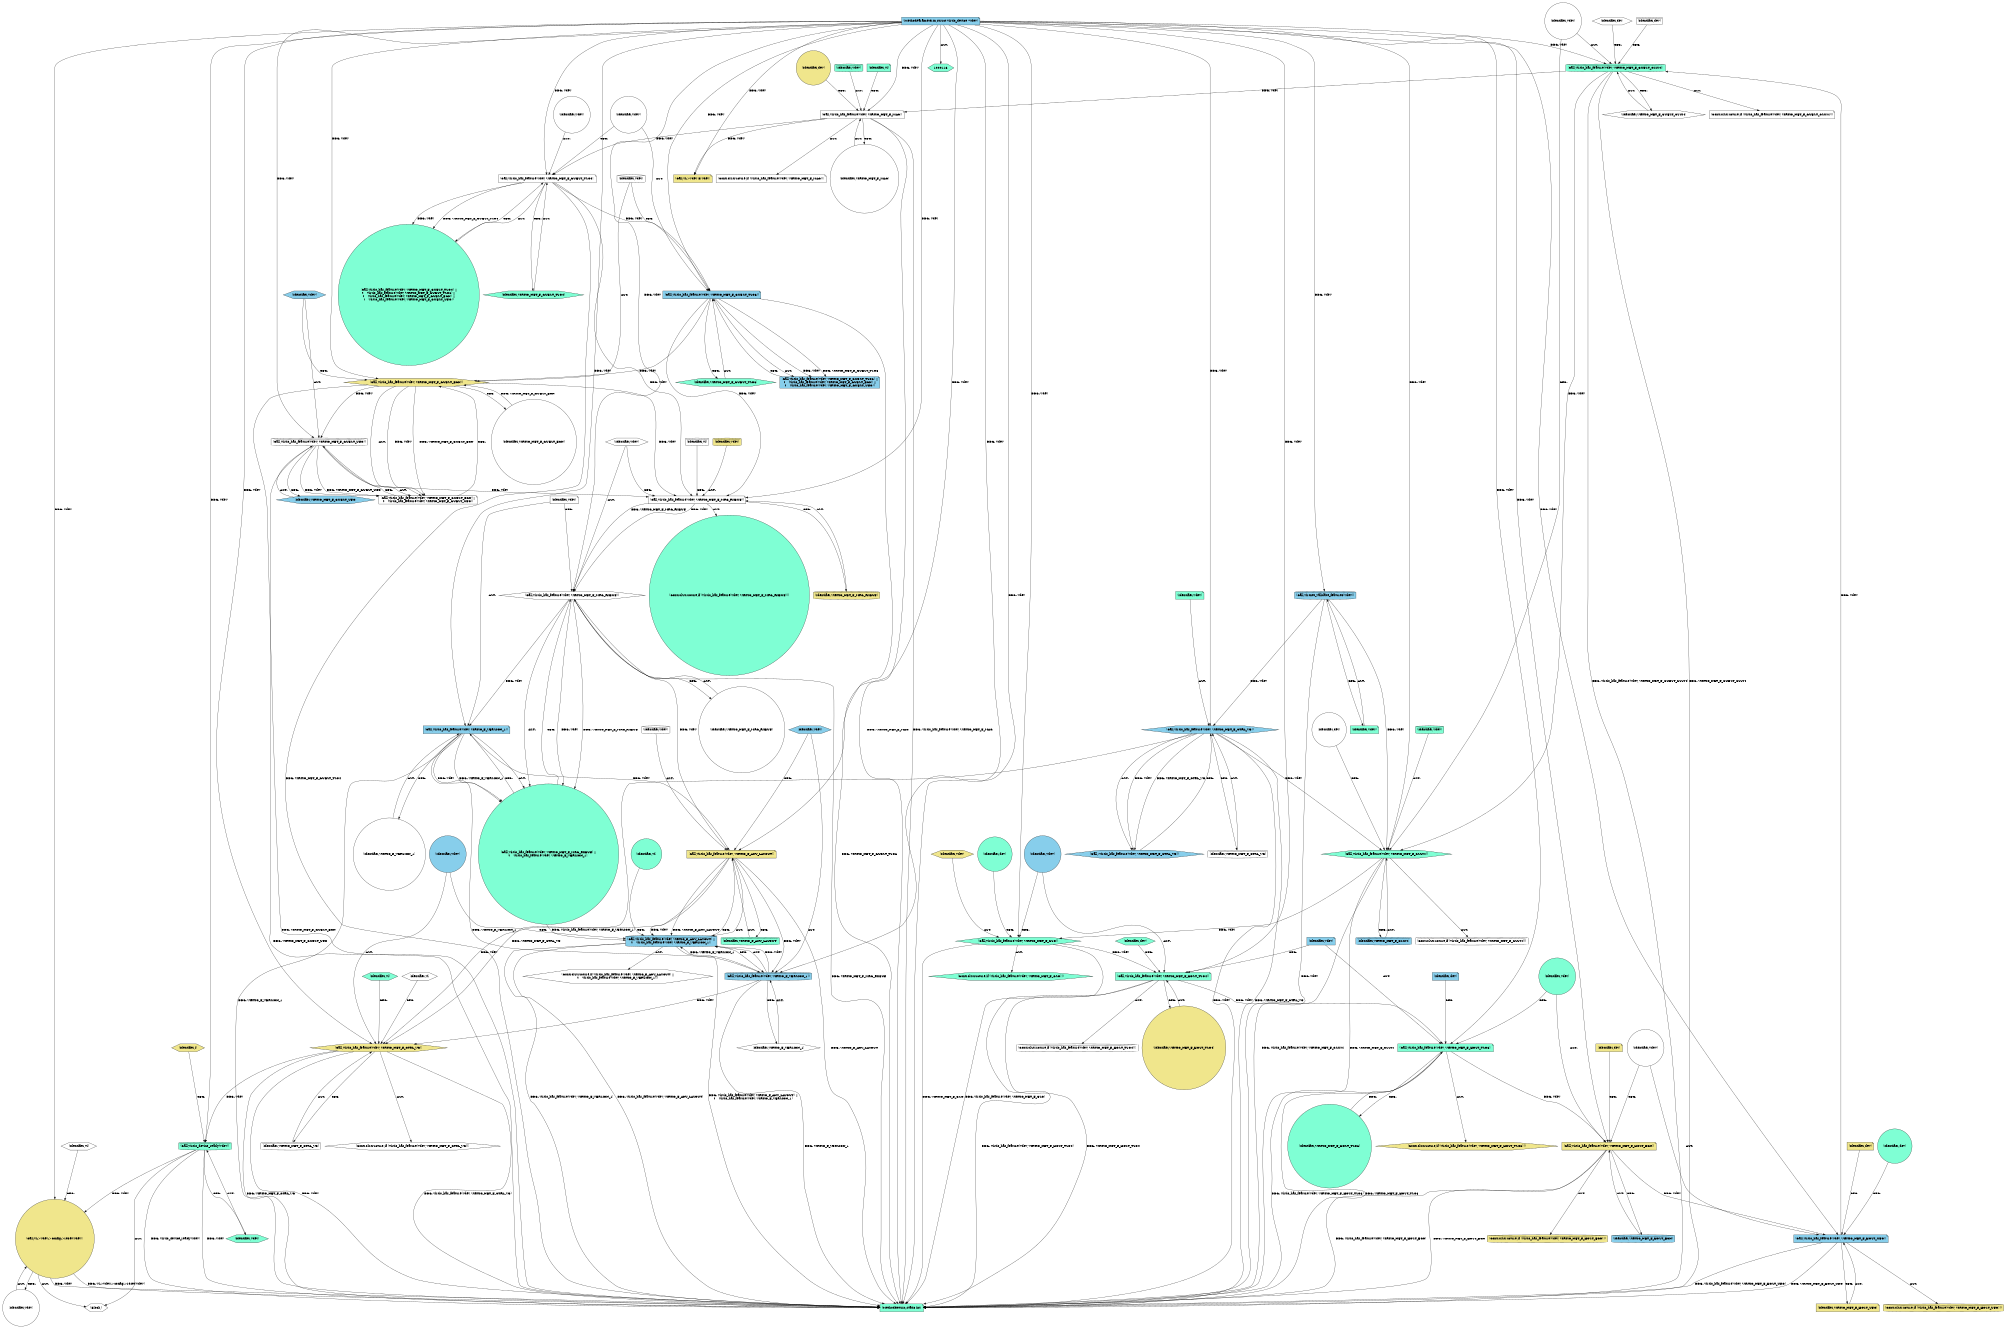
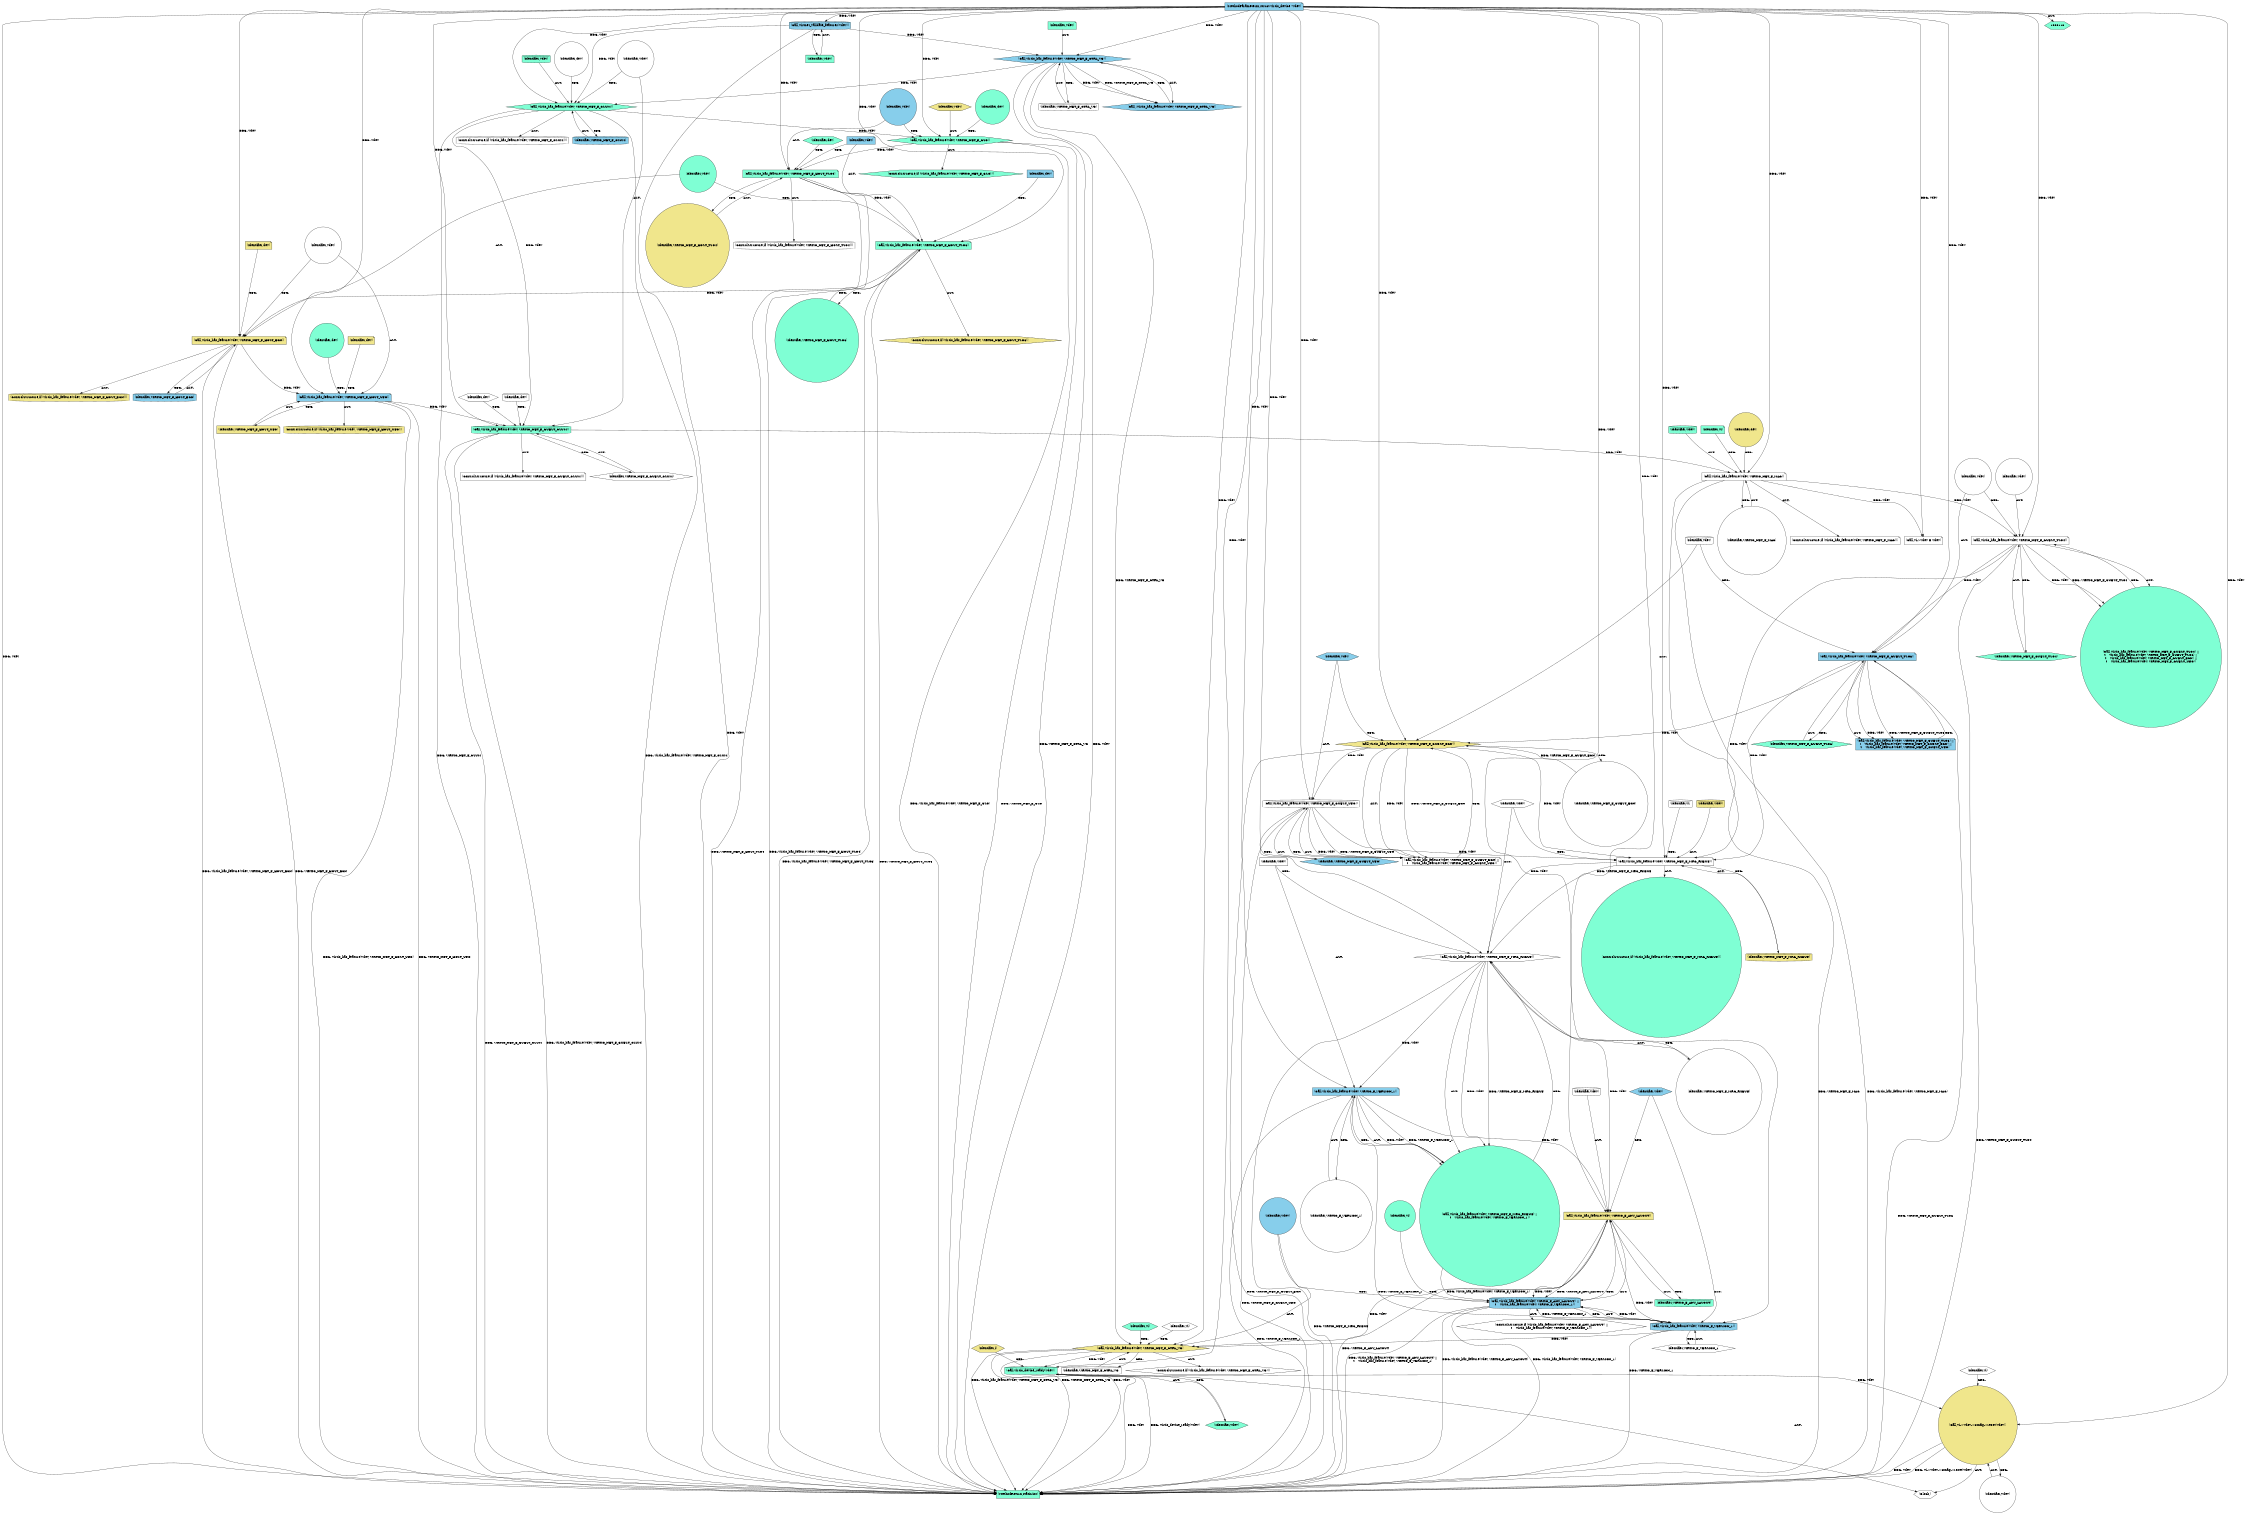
node "(Call,vi->vdev = vdev)": fillcolor khaki -> white
edge "(Call,virtio_has_feature(vdev, VIRTIO_NET_F_GUEST_CSUM))" -> "(Call,virtio_has_feature(vdev, VIRTIO_NET_F_CSUM))": reversed
edge "(Call,virtio_has_feature(vdev, VIRTIO_F_ANY_LAYOUT))" -> "(MethodReturn,static int)": reversed
